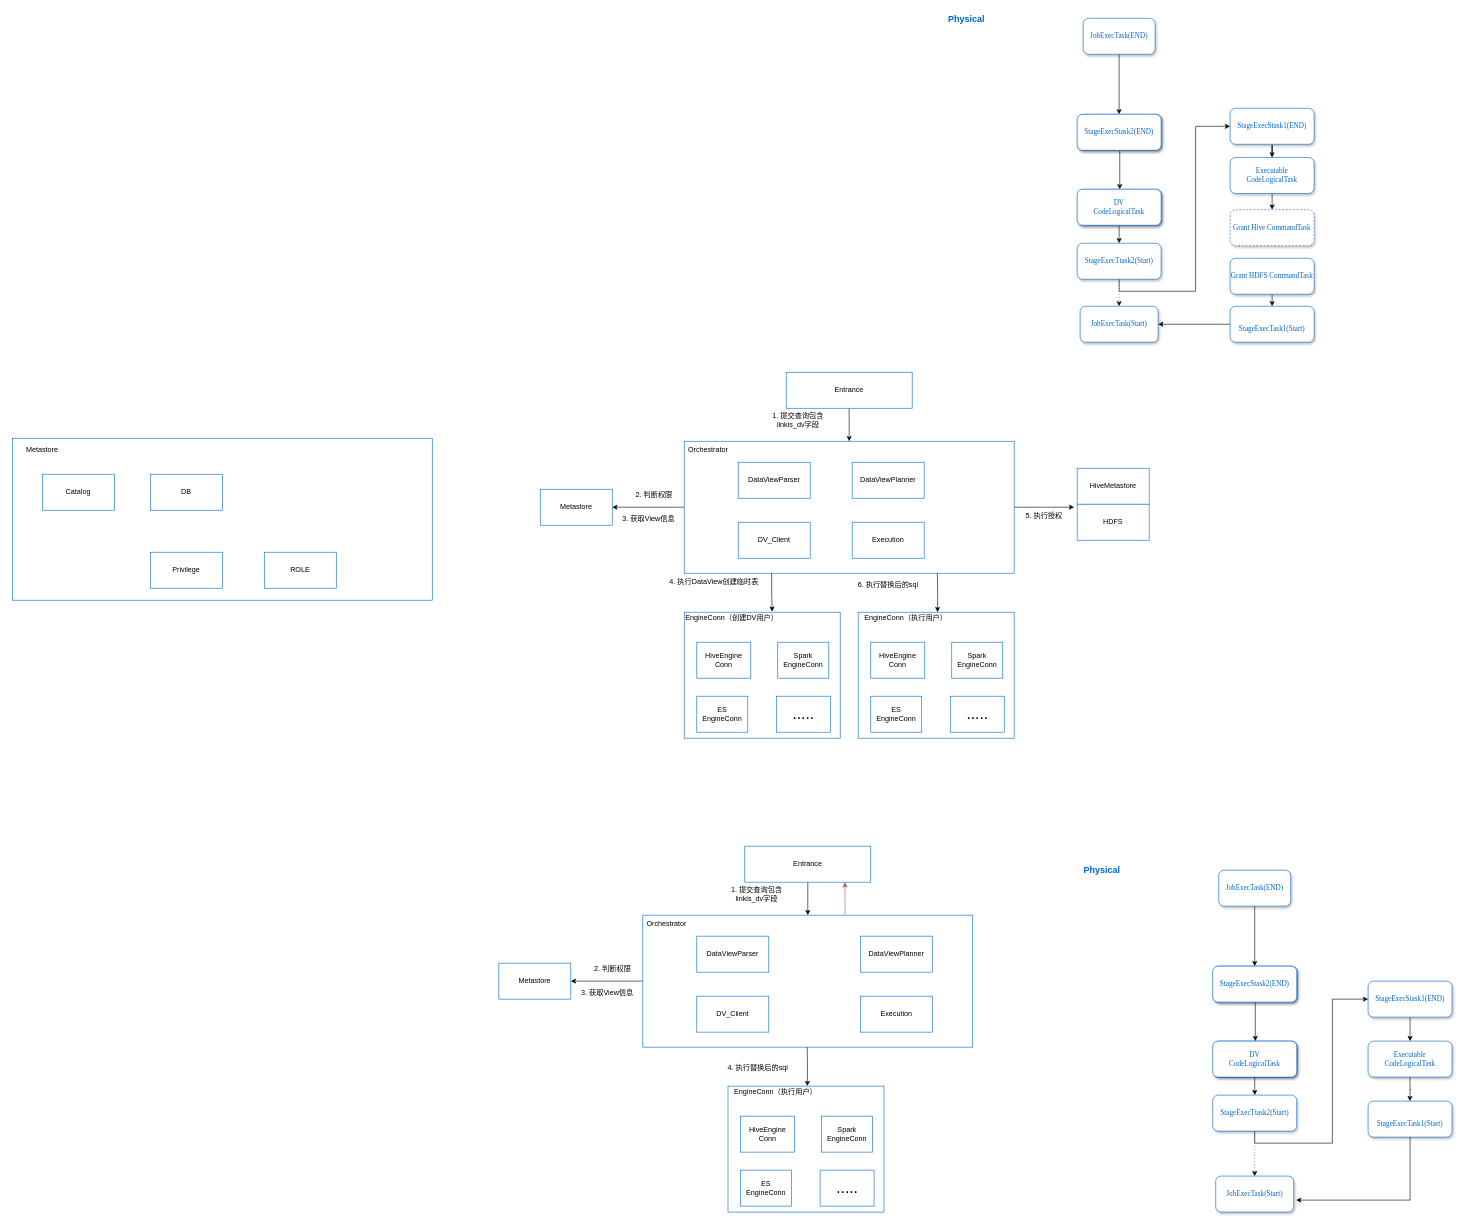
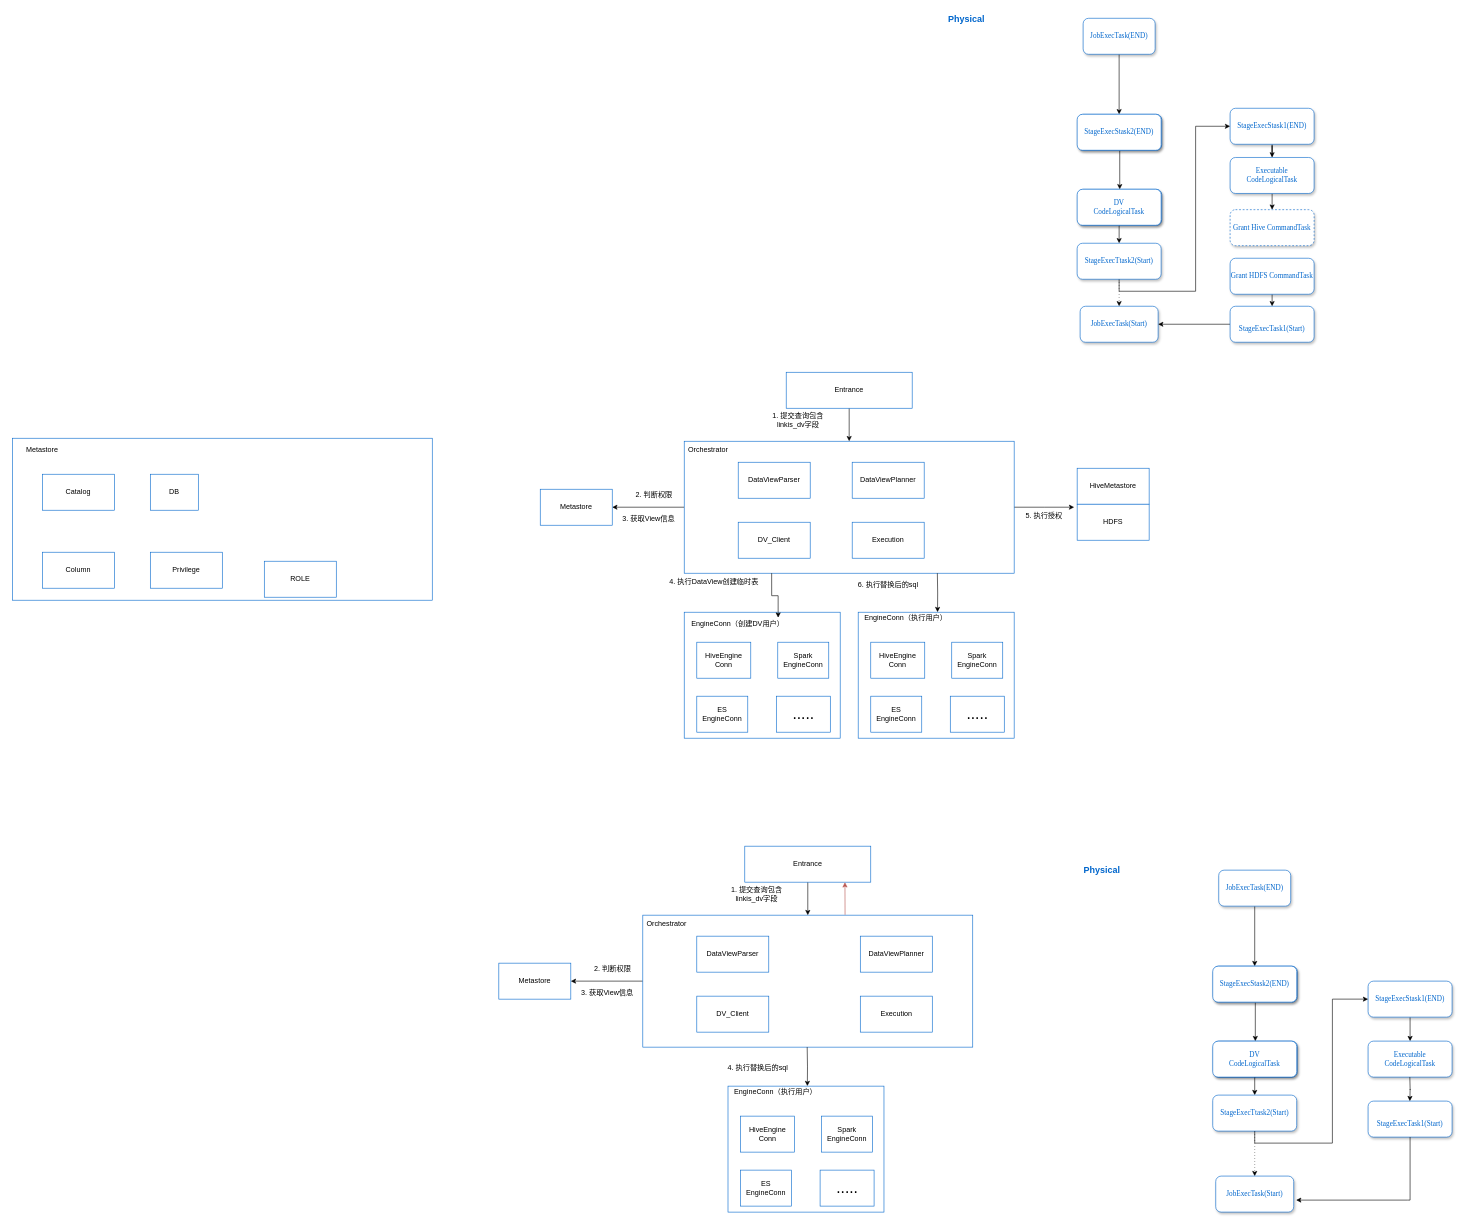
node "DB": size 72x36 -> 48x36
node "Column": added
node "ROLE": moved (300, 570) -> (300, 579)
node "EngineConn（创建DV用户）": moved (732, 618) -> (738, 624)
